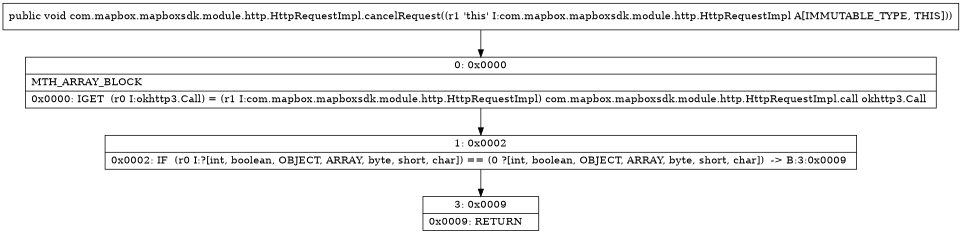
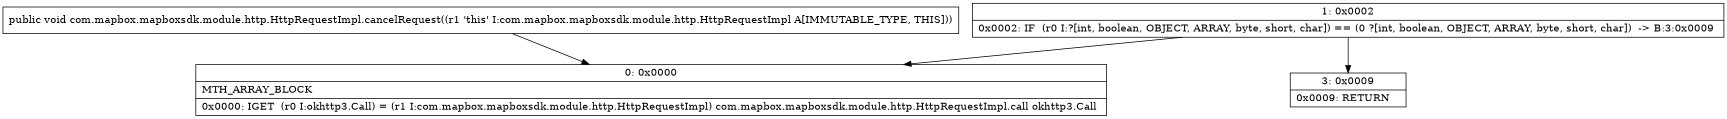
edge "0: 0x0000" -> "1: 0x0002": reversed
